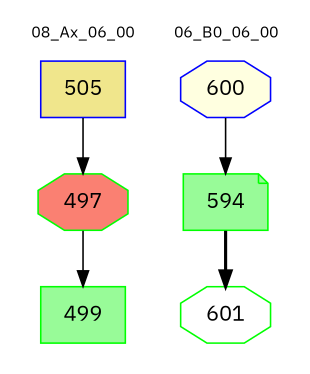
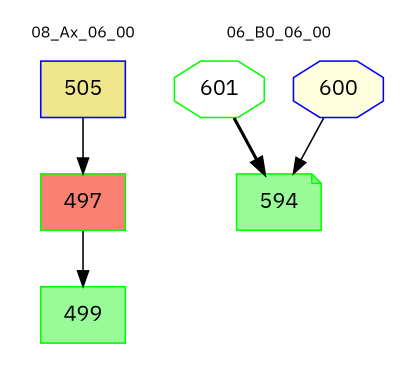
node "497": shape octagon -> box
edge "594" -> "601": reversed
